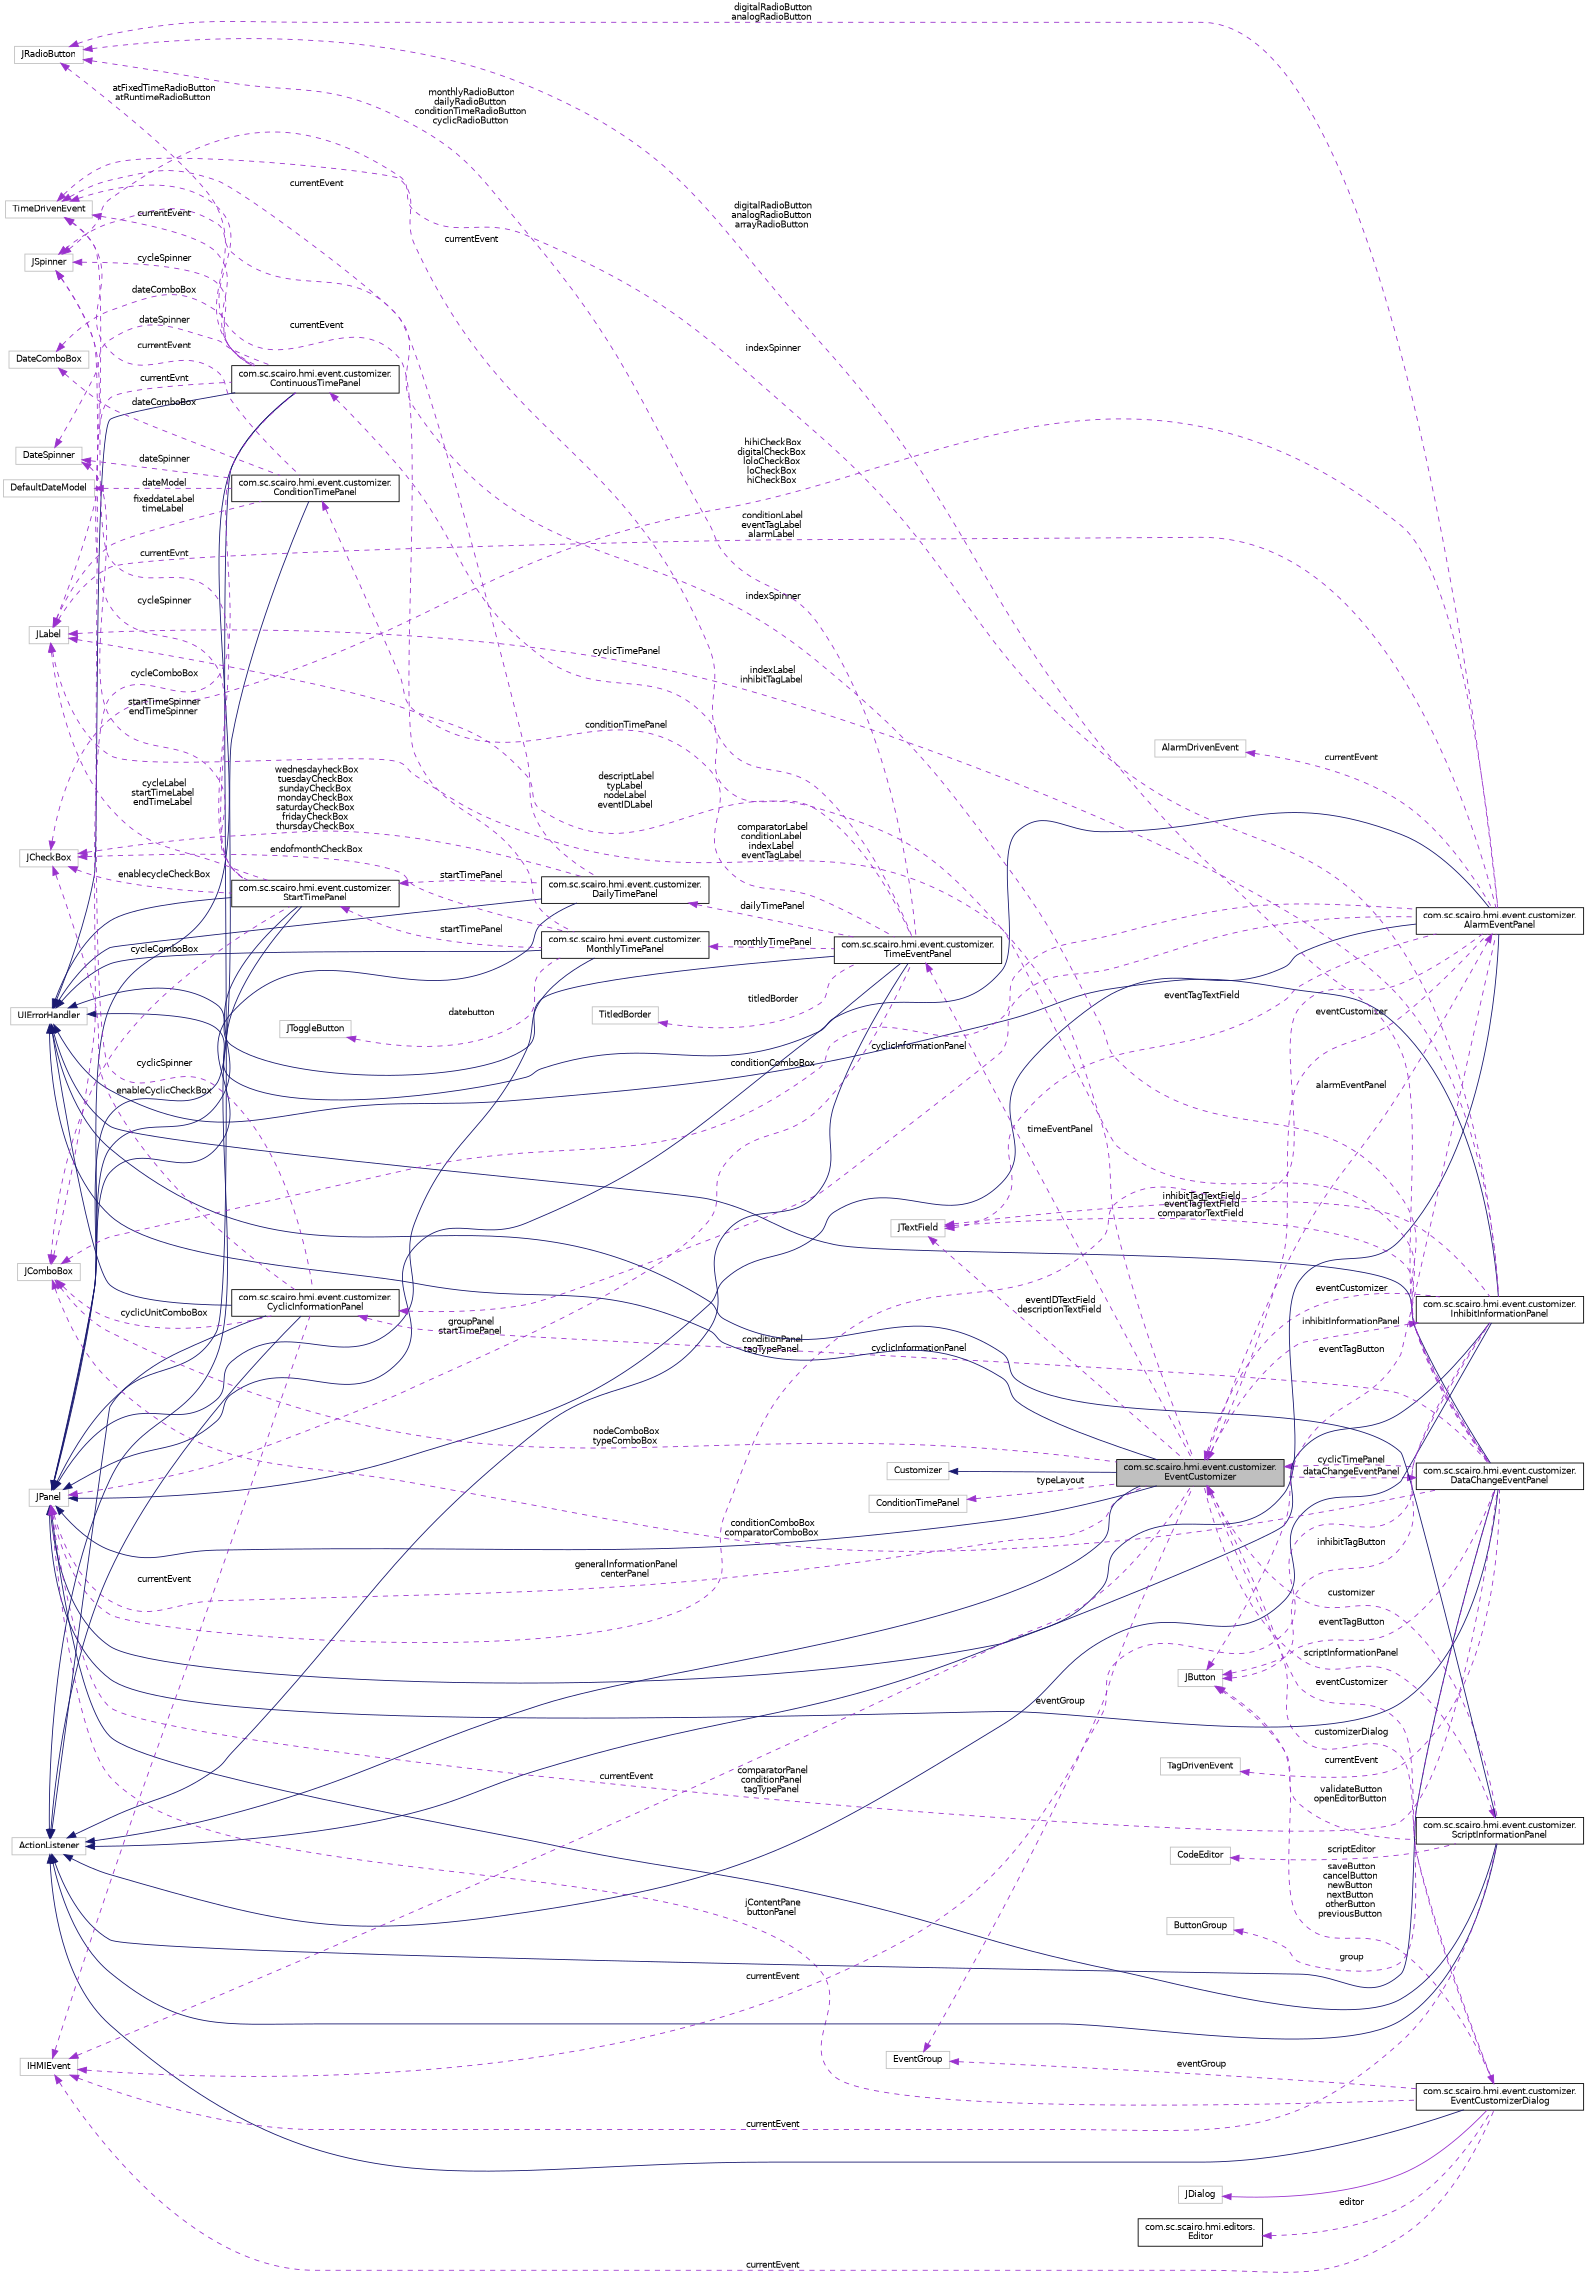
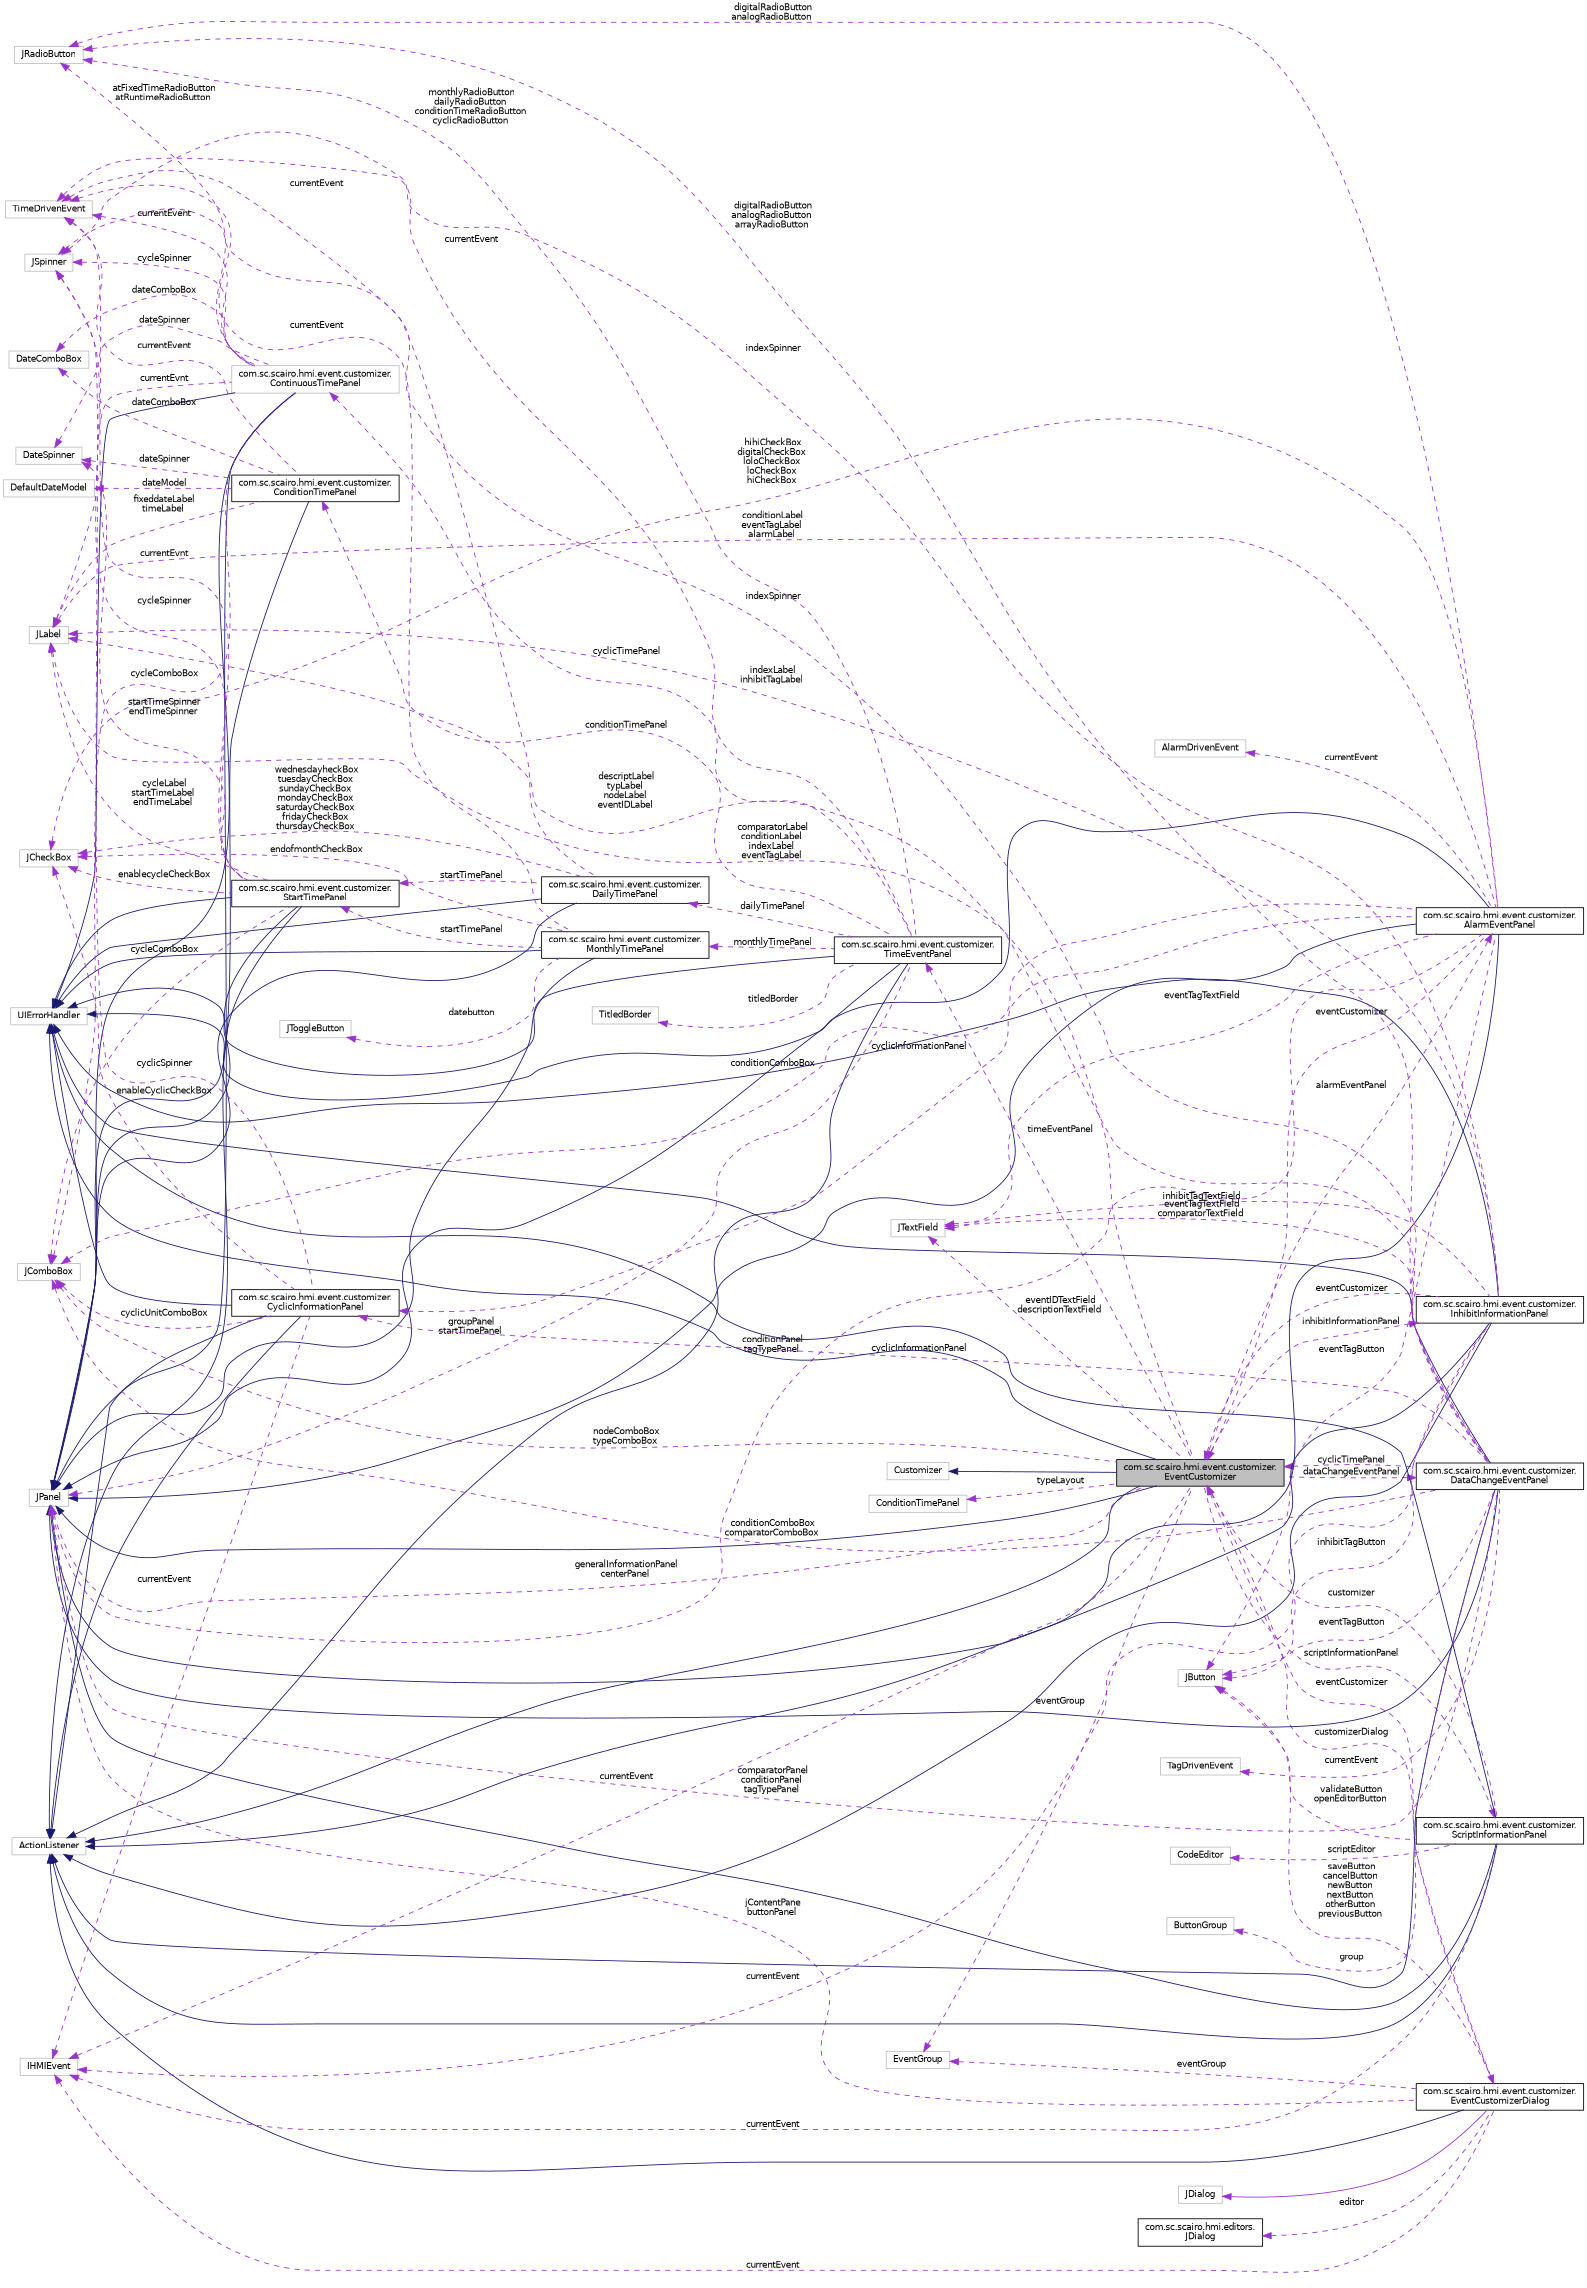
node "com.sc.scairo.hmi.event.customizer. ContinuousTimePanel": color black -> grey75
node "com.sc.scairo.hmi.editors. Editor": label "com.sc.scairo.hmi.editors. Editor" -> "com.sc.scairo.hmi.editors. JDialog"
